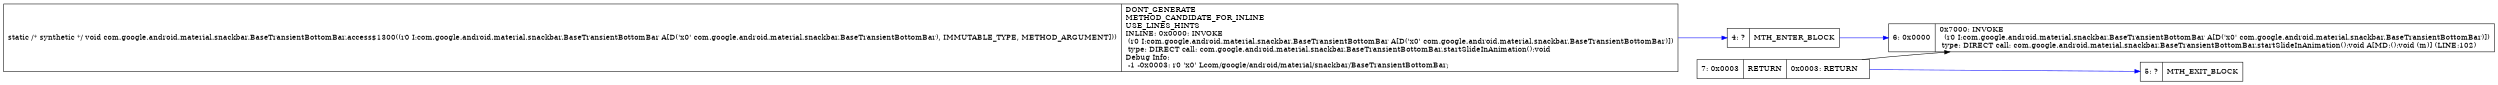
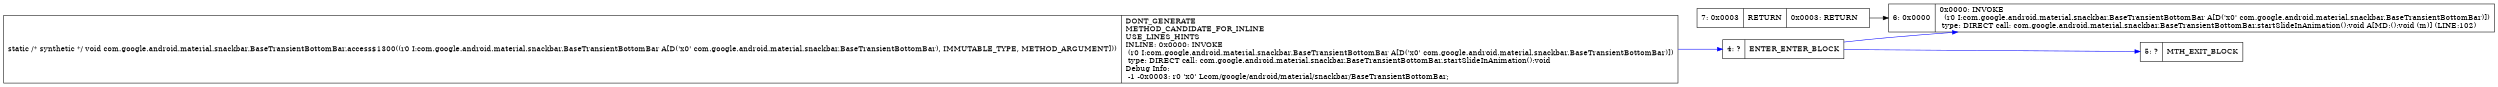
node "6: 0x0000": text "0x7000: INVOKE" -> "0x0000: INVOKE"
node "4: ?": text "MTH_ENTER_BLOCK" -> "ENTER_ENTER_BLOCK"
edge "7: 0x0003" -> "5: ?": now "4: ?" -> "5: ?"
